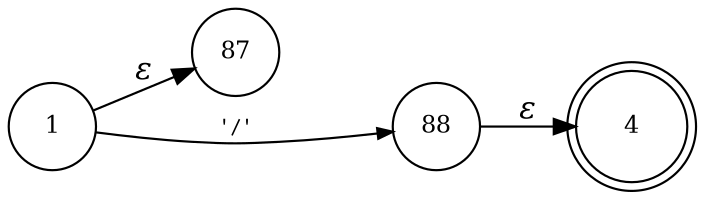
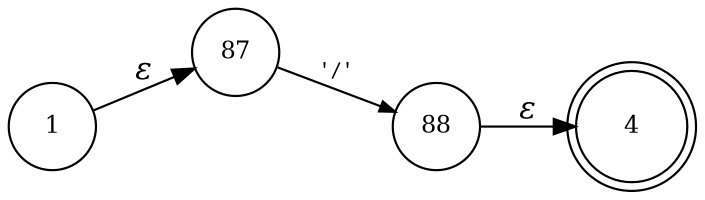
edge "1" -> "88": now "87" -> "88"
